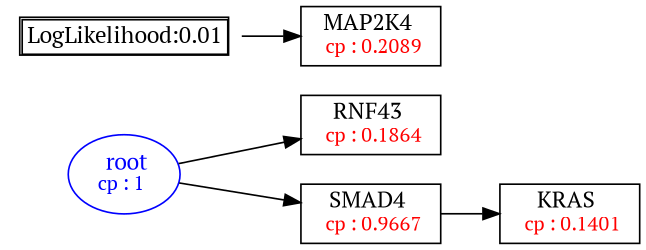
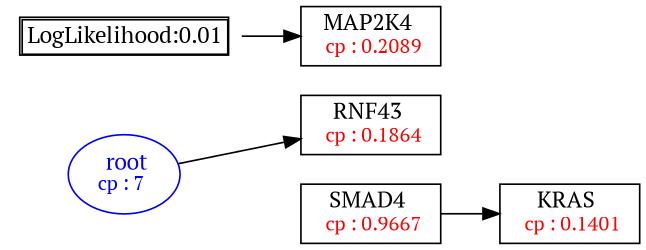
node "root": text "cp : 1" -> "cp : 7"
edge "root" -> "SMAD4": removed
